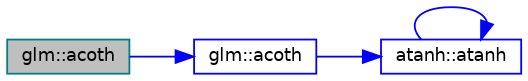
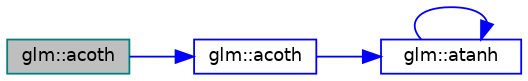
node "atanh::atanh": label "atanh::atanh" -> "glm::atanh"
